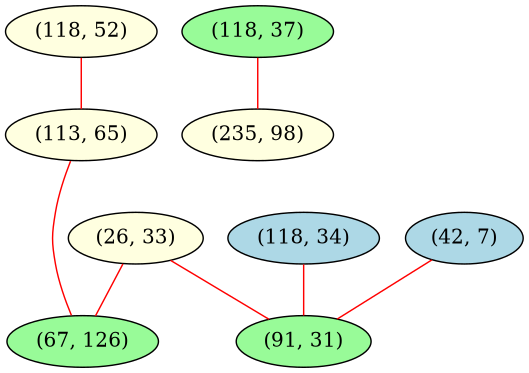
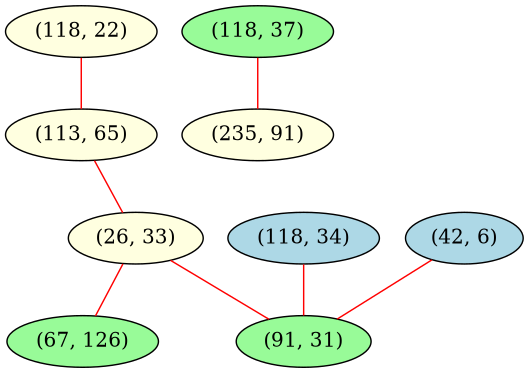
node "(118, 52)": label "(118, 52)" -> "(118, 22)"
node "(235, 98)": label "(235, 98)" -> "(235, 91)"
edge "(113, 65)" -- "(67, 126)": now "(113, 65)" -- "(26, 33)"
node "(42, 7)": label "(42, 7)" -> "(42, 6)"
